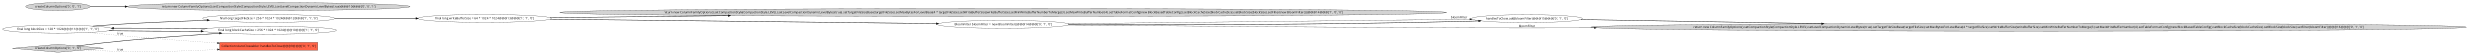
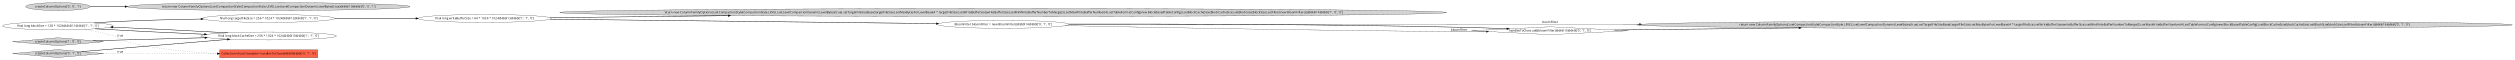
node "handlesToClose.add(bloomFilter)@@@15@@@['0', '1', '0']": shape ellipse -> diamond
node "createColumnOptions['1', '0', '0']": added
